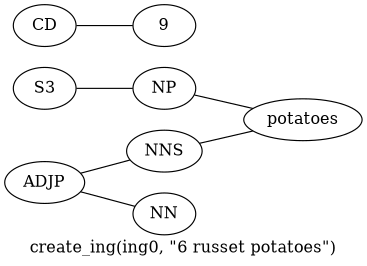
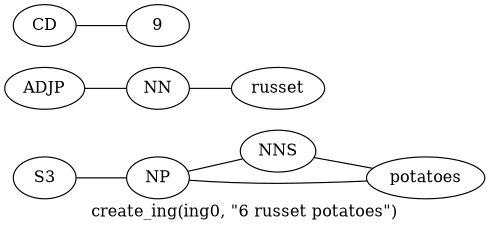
node "russet": added
edge "NNS" -- "ADJP": now "NNS" -- "NP"
